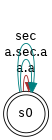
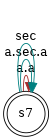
node "s0": label "s0" -> "s7"
